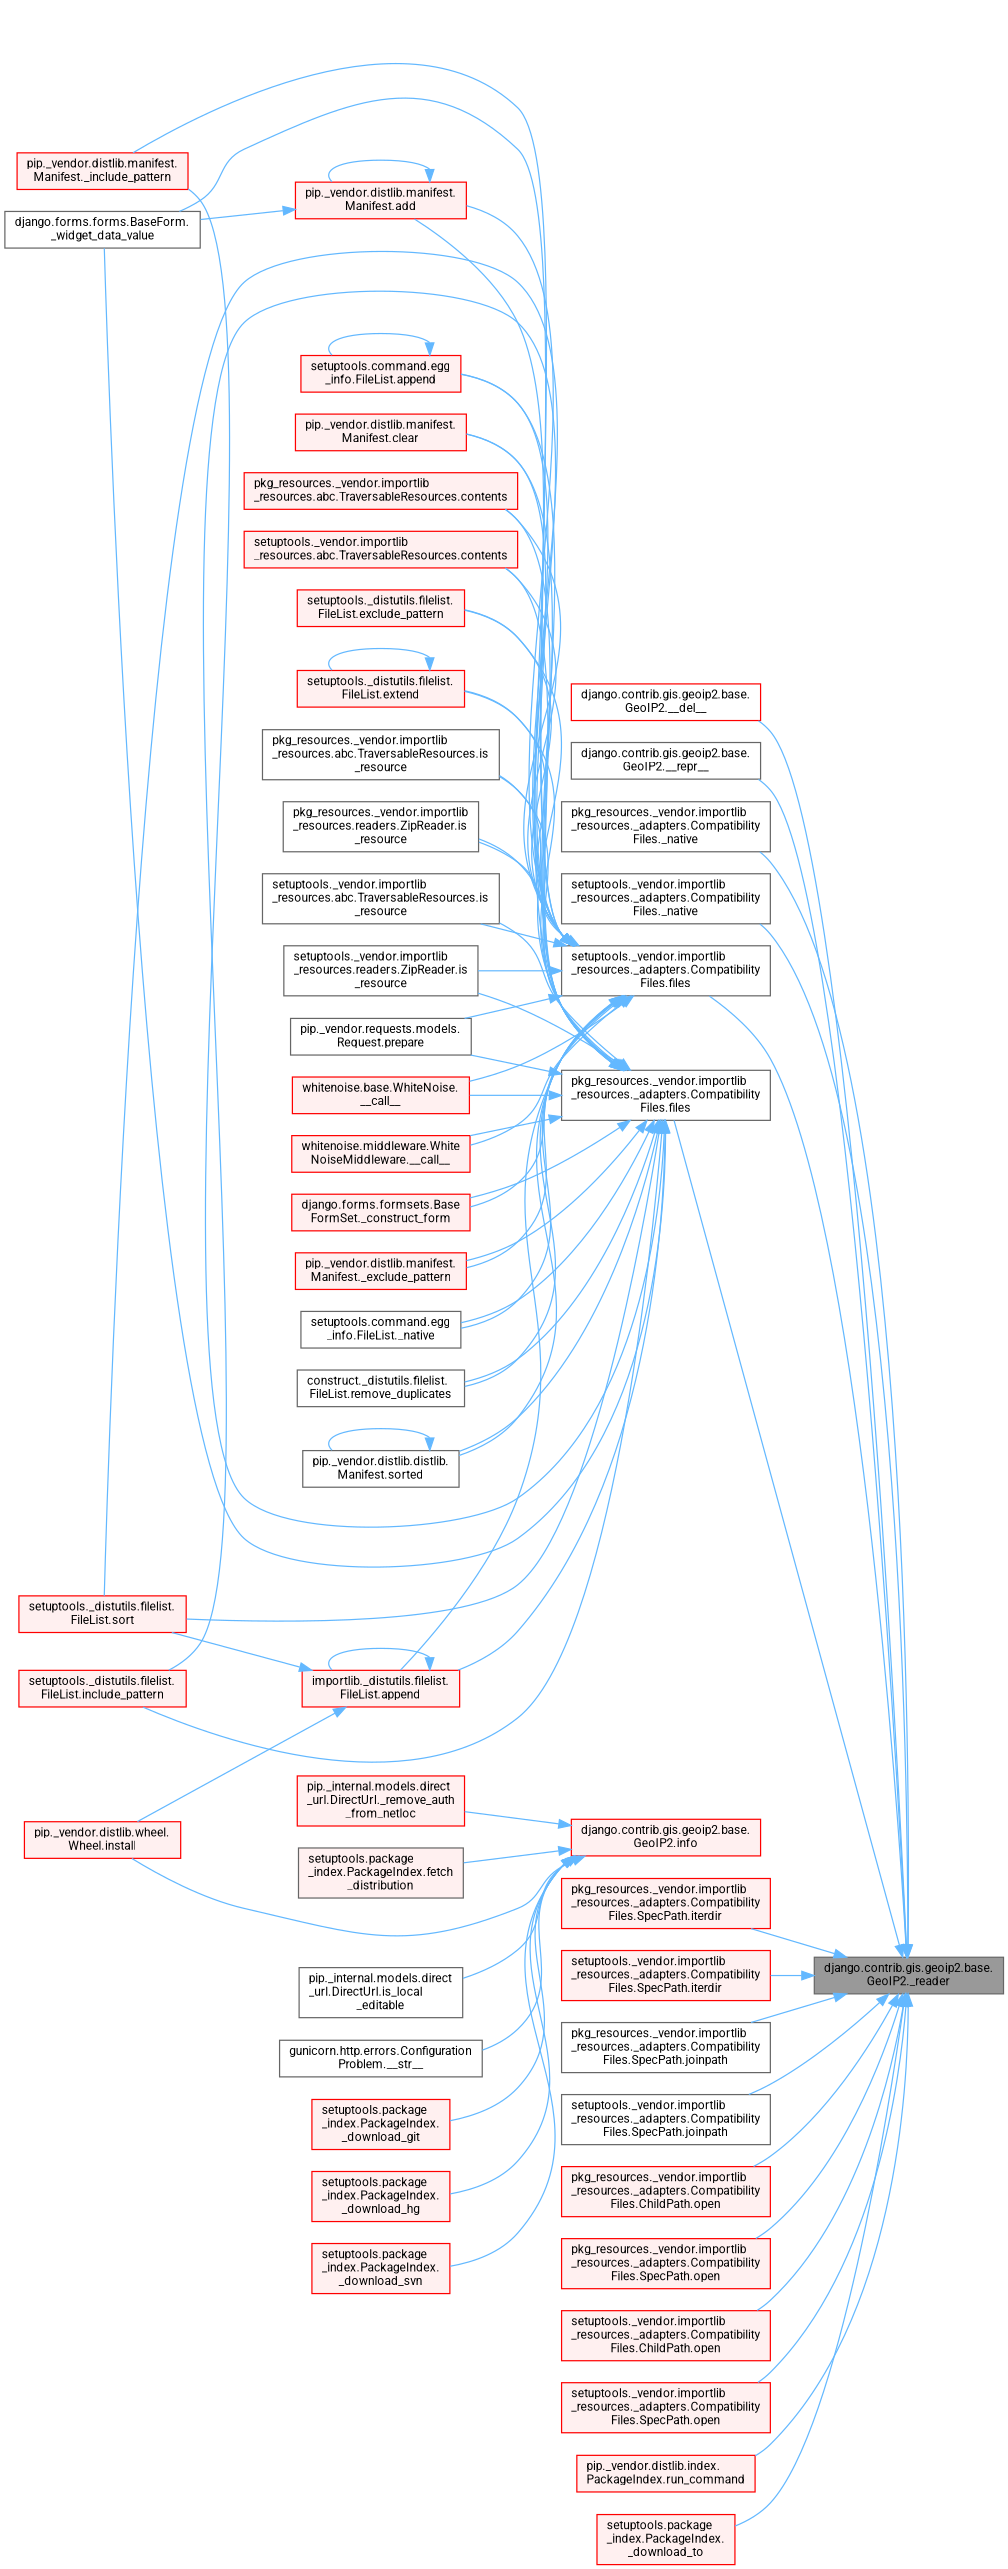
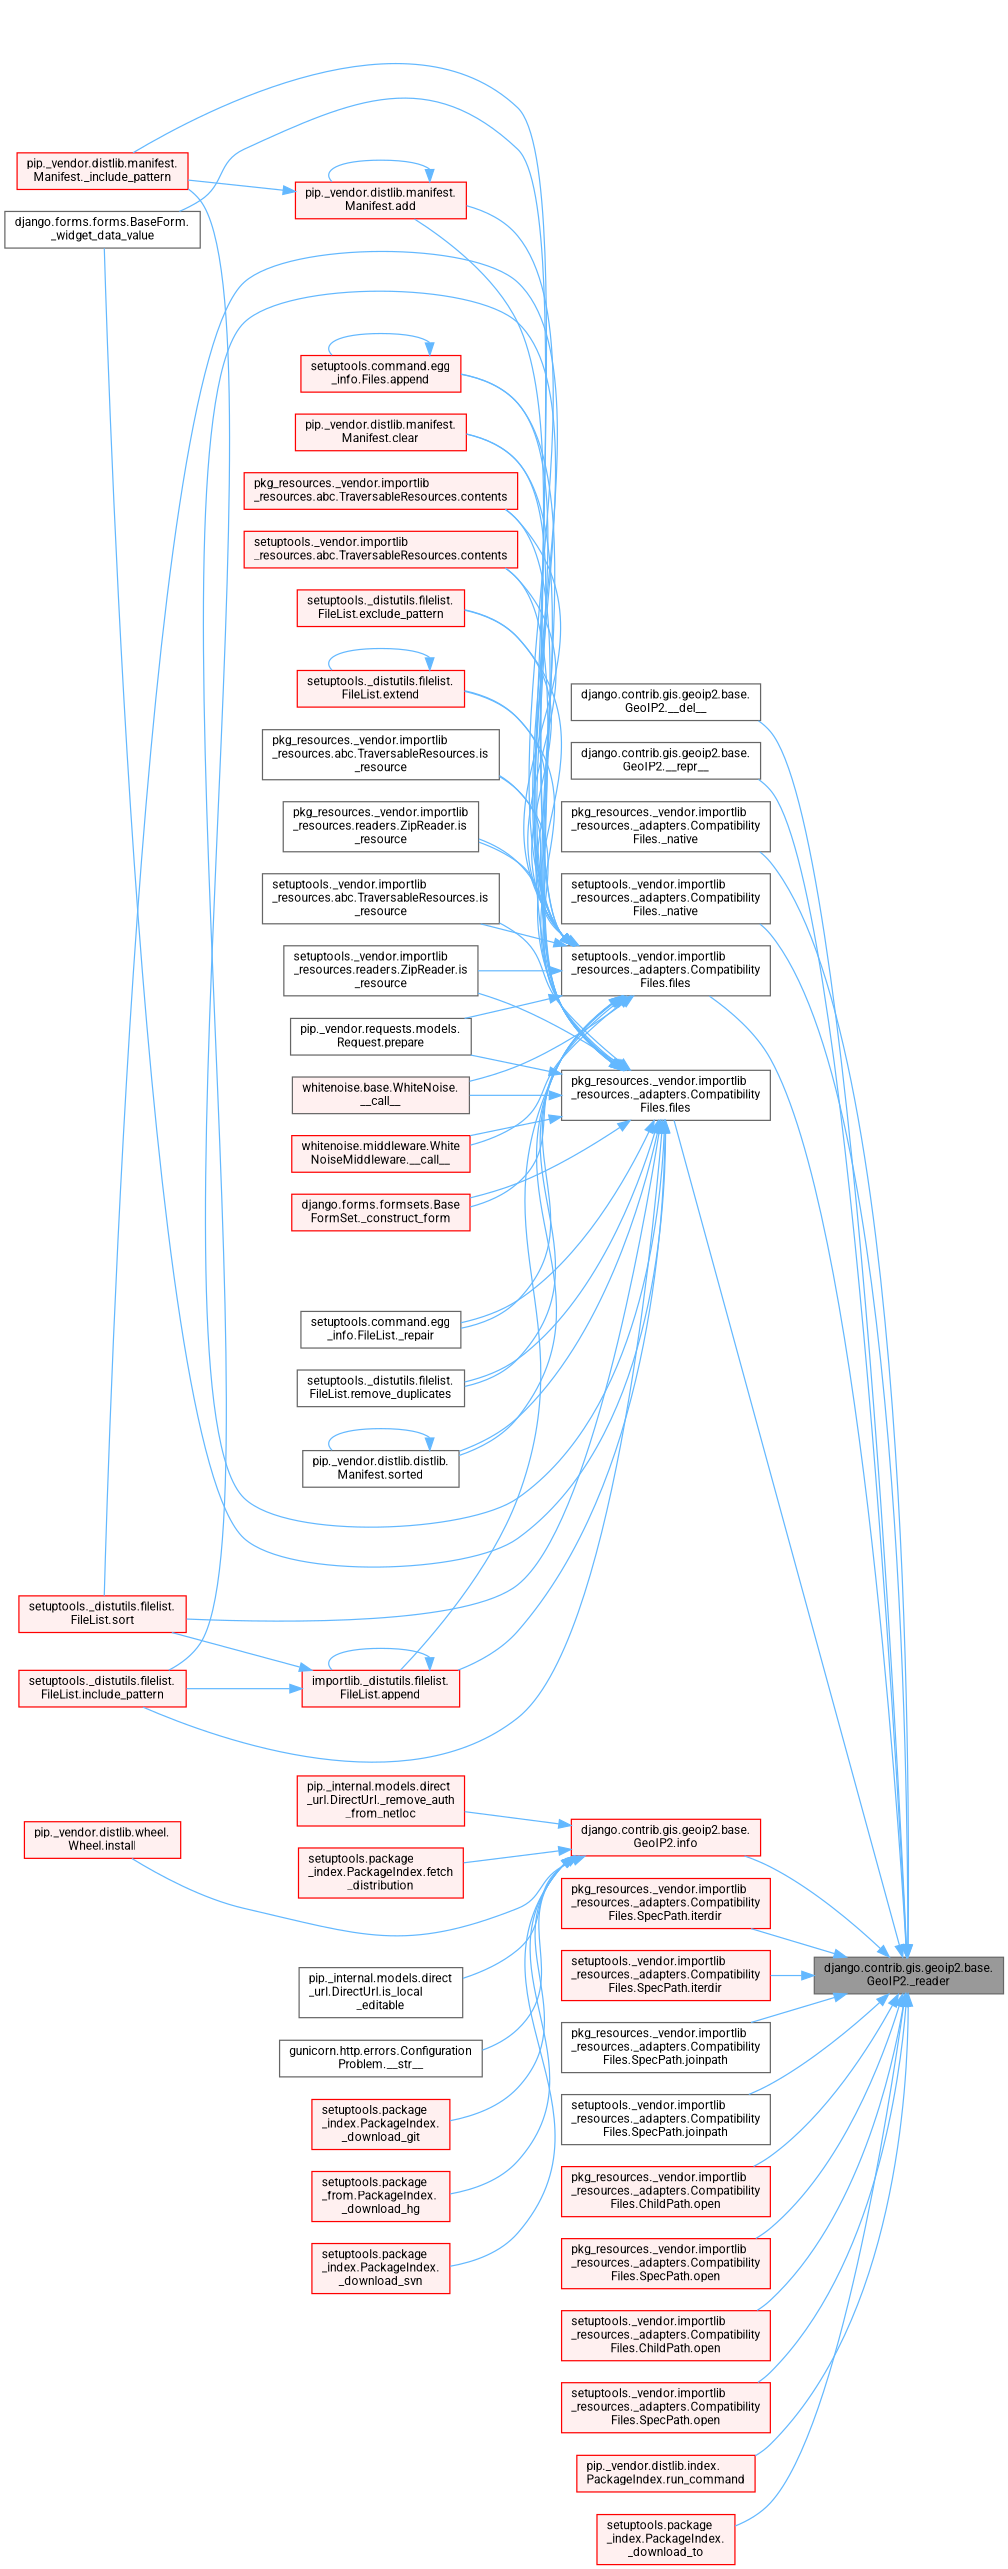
edge "django.forms.forms.BaseForm. _widget_data_value" -> "pip._vendor.distlib.manifest. Manifest.add": now "pip._vendor.distlib.manifest. Manifest._include_pattern" -> "pip._vendor.distlib.manifest. Manifest.add"
node "setuptools.command.egg _info.FileList.append": label "setuptools.command.egg _info.FileList.append" -> "setuptools.command.egg _info.Files.append"
node "django.contrib.gis.geoip2.base. GeoIP2.__del__": color red -> grey40
node "whitenoise.base.WhiteNoise. __call__": color red -> grey40
node "pip._vendor.distlib.manifest. Manifest._exclude_pattern": removed
node "setuptools.command.egg _info.FileList._native": label "setuptools.command.egg _info.FileList._native" -> "setuptools.command.egg _info.FileList._repair"
node "construct._distutils.filelist. FileList.remove_duplicates": label "construct._distutils.filelist. FileList.remove_duplicates" -> "setuptools._distutils.filelist. FileList.remove_duplicates"
edge "pip._vendor.distlib.wheel. Wheel.install" -> "importlib._distutils.filelist. FileList.append": now "setuptools._distutils.filelist. FileList.include_pattern" -> "importlib._distutils.filelist. FileList.append"
node "setuptools.package _index.PackageIndex.fetch _distribution": color grey40 -> red
edge "django.contrib.gis.geoip2.base. GeoIP2.info" -> "django.contrib.gis.geoip2.base. GeoIP2._reader": added
node "setuptools.package _index.PackageIndex. _download_hg": label "setuptools.package _index.PackageIndex. _download_hg" -> "setuptools.package _from.PackageIndex. _download_hg"
